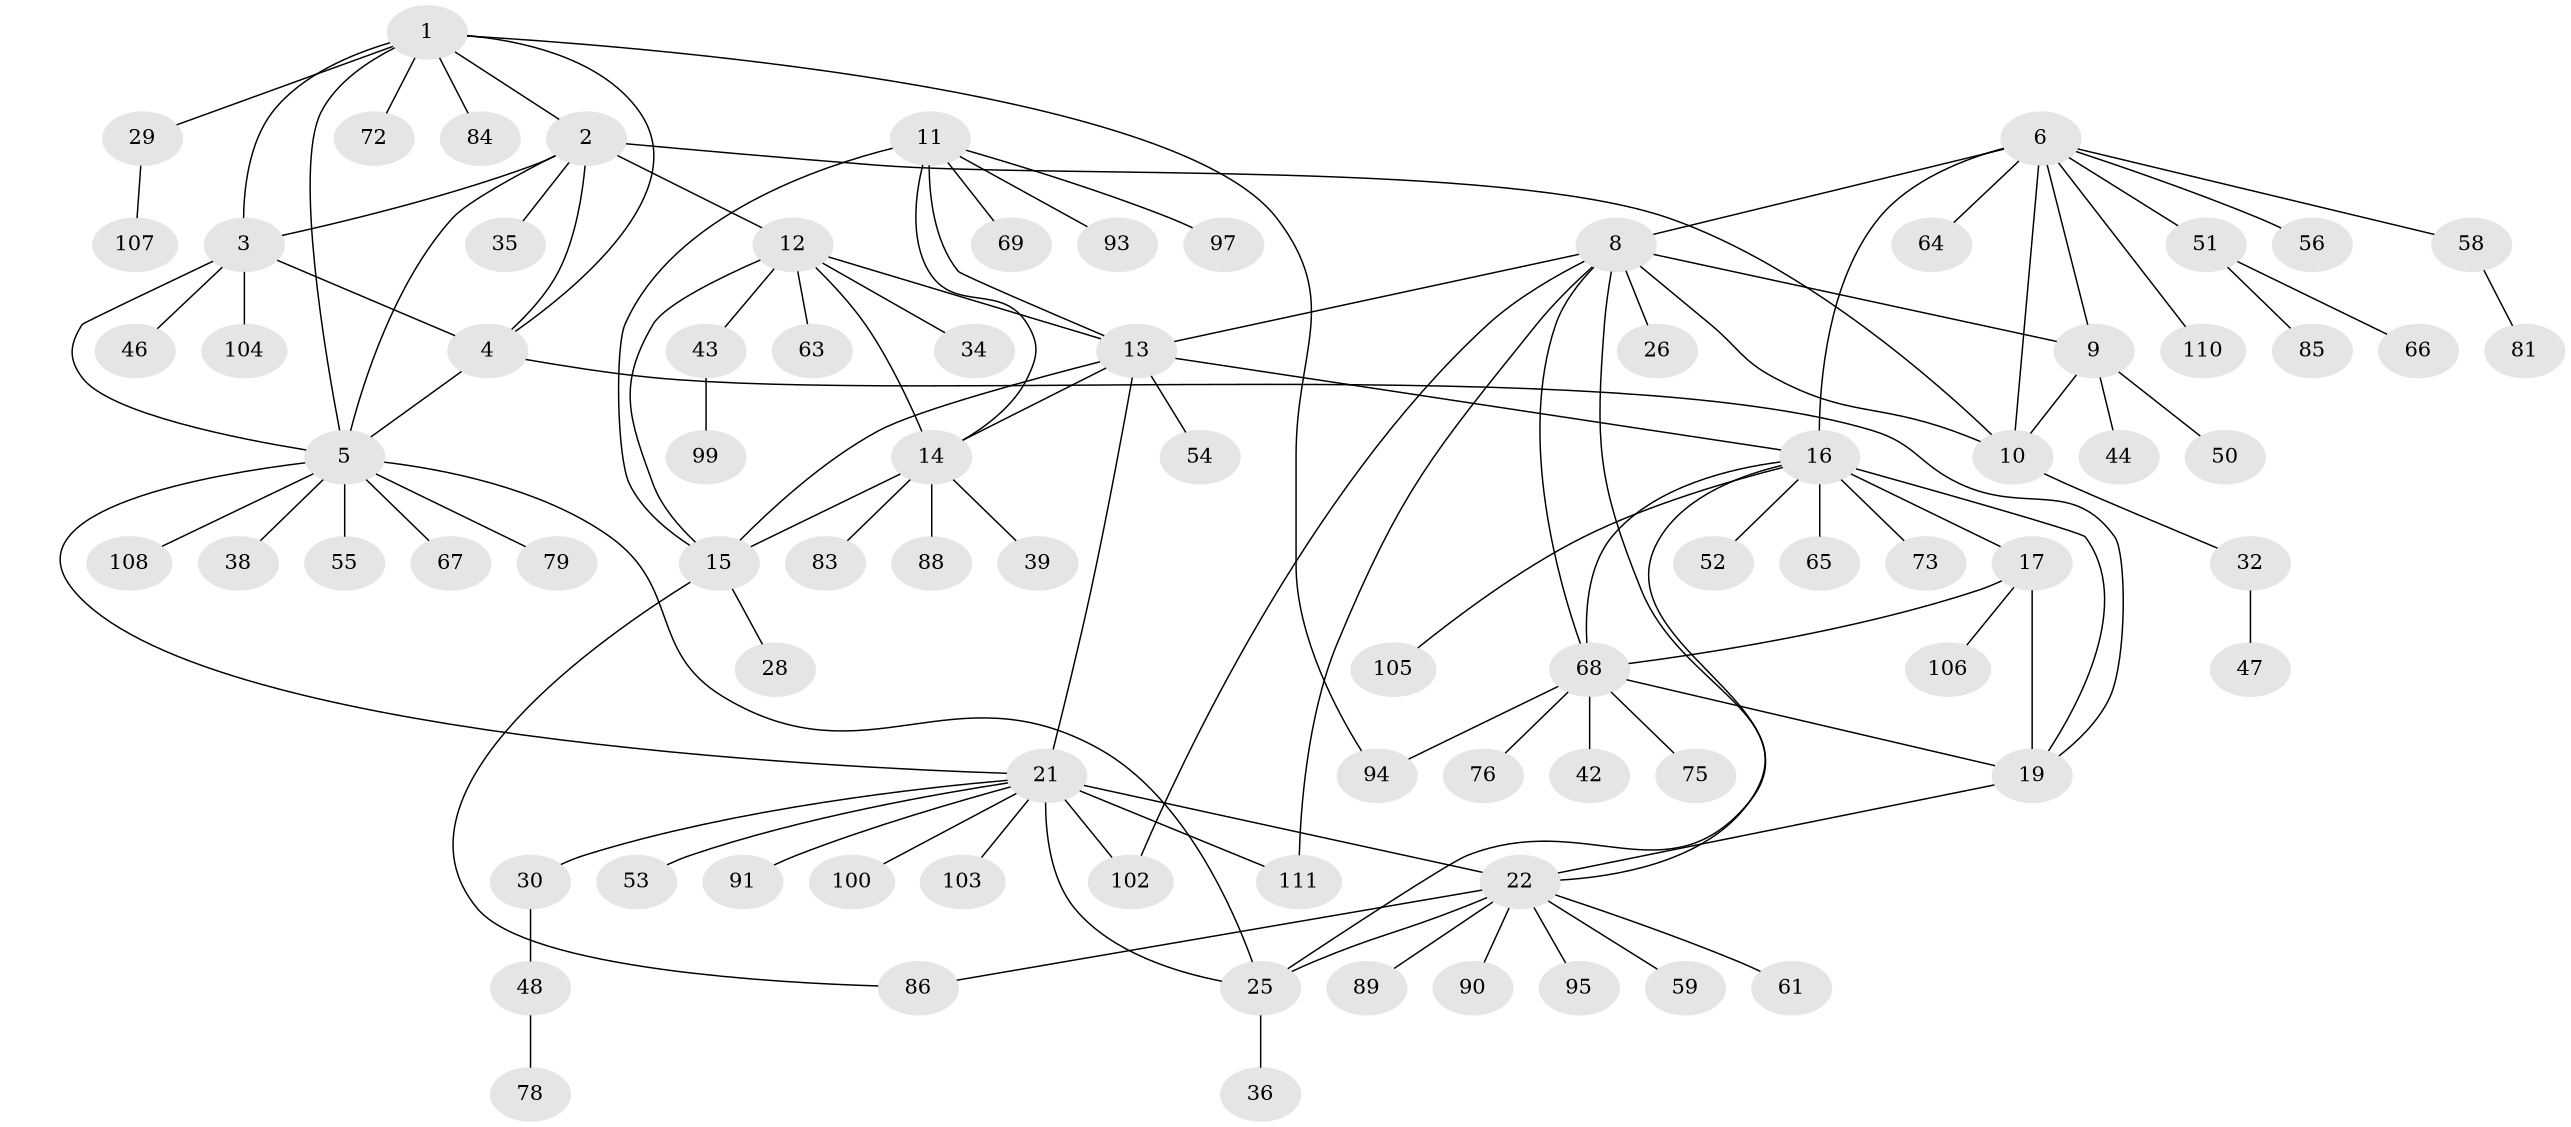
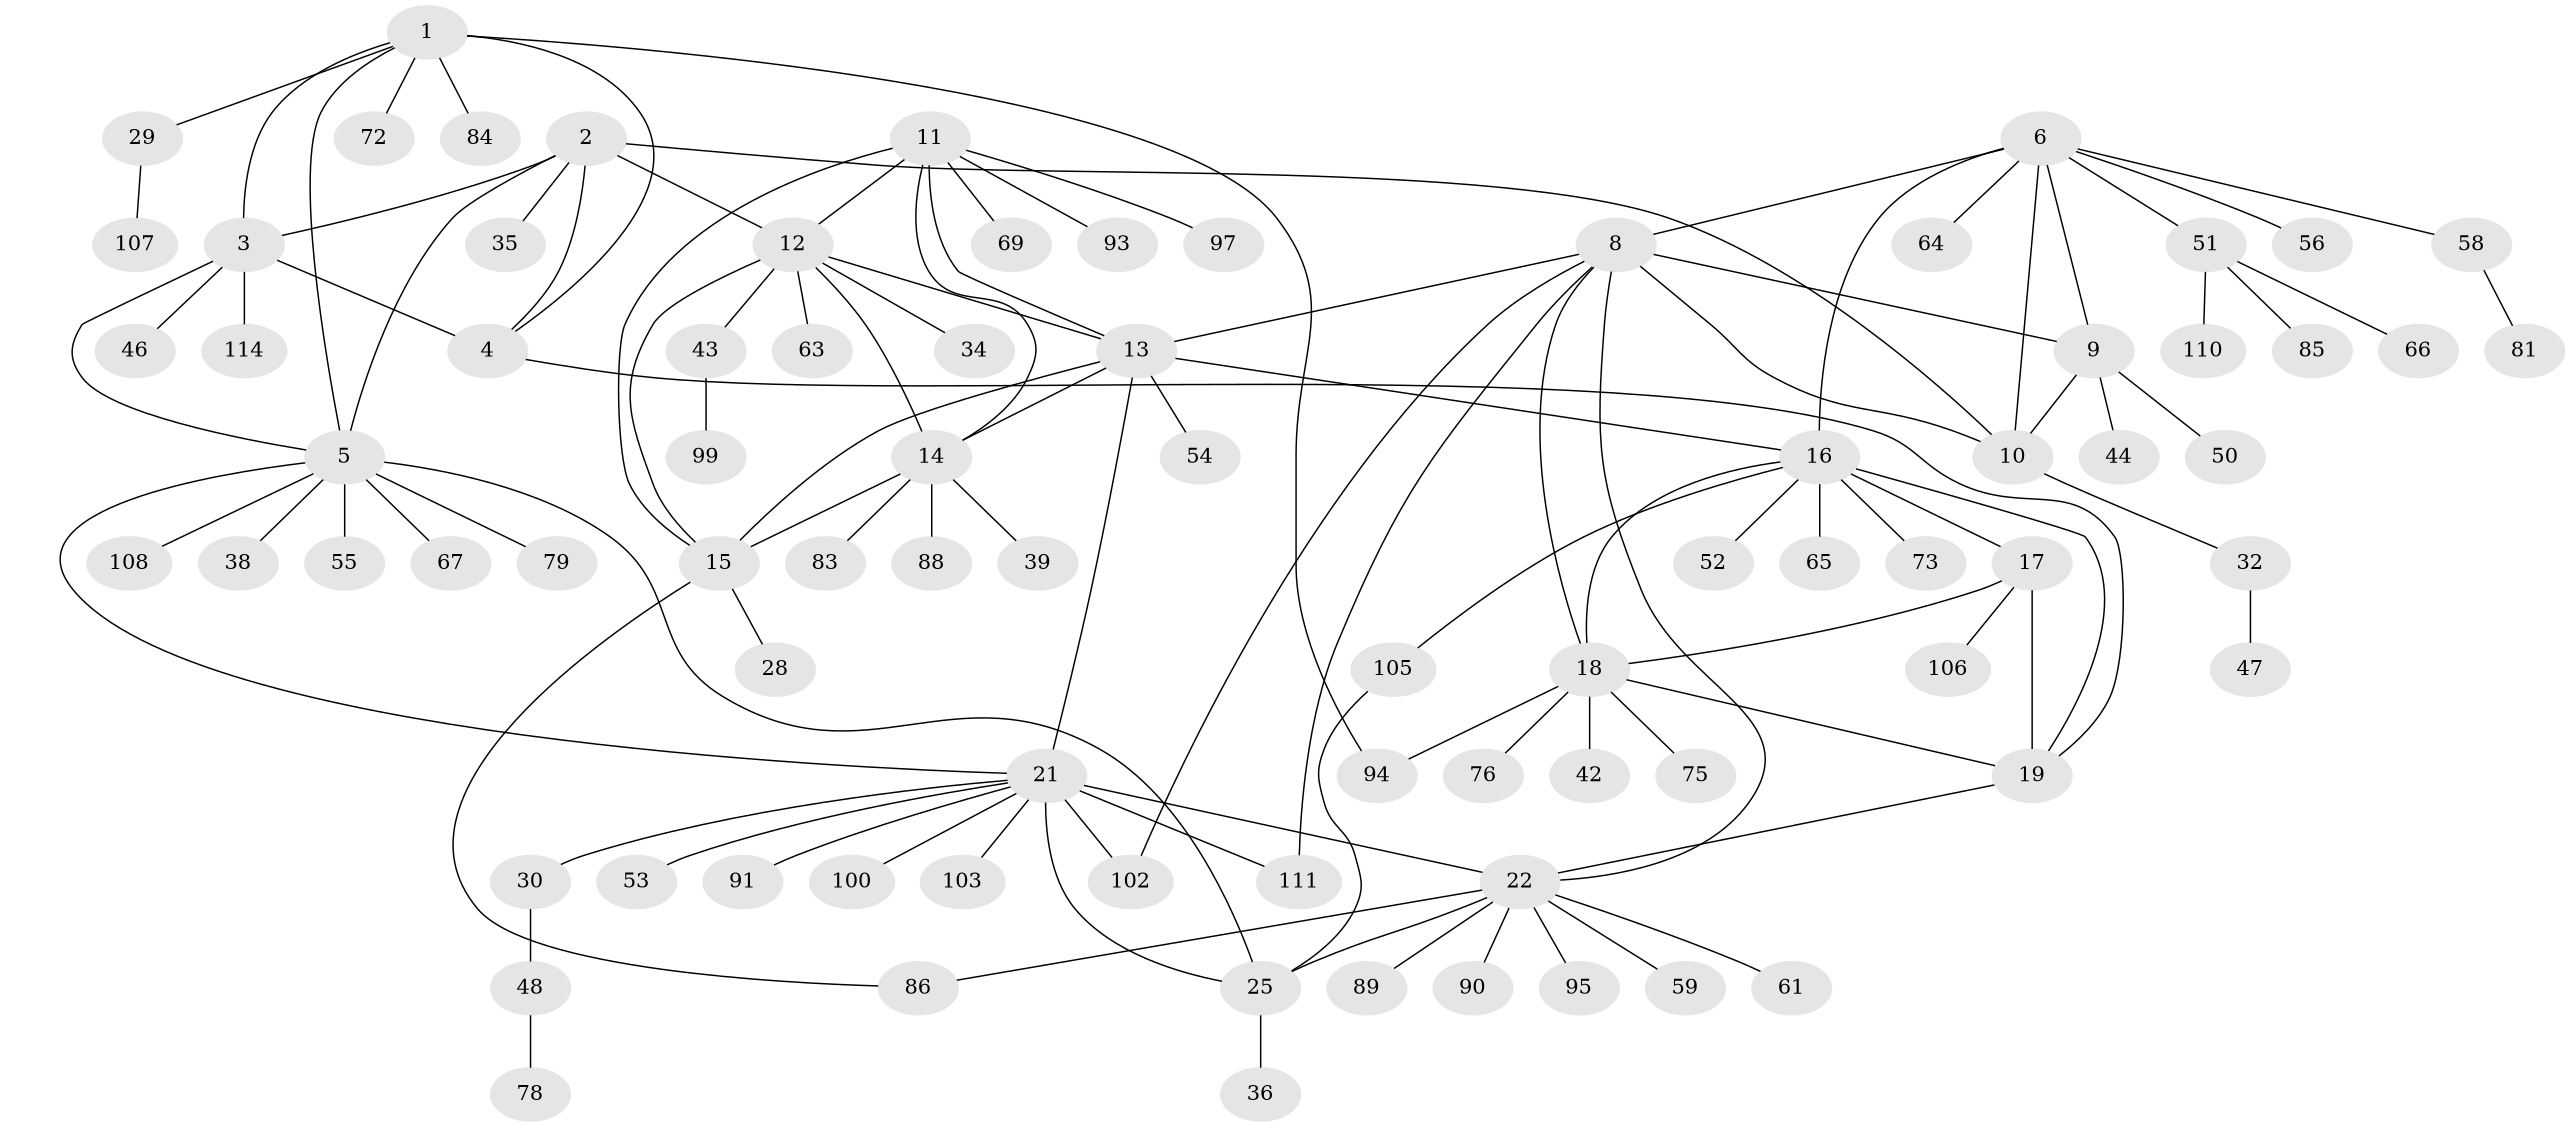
edge "1" -- "2": removed
edge "11" -- "12": added
edge "6" -- "110": now "51" -- "110"
node "104": label "104" -> "114"
node "26": removed
edge "4" -- "5": removed
node "68": label "68" -> "18"
edge "16" -- "25": now "105" -- "25"
